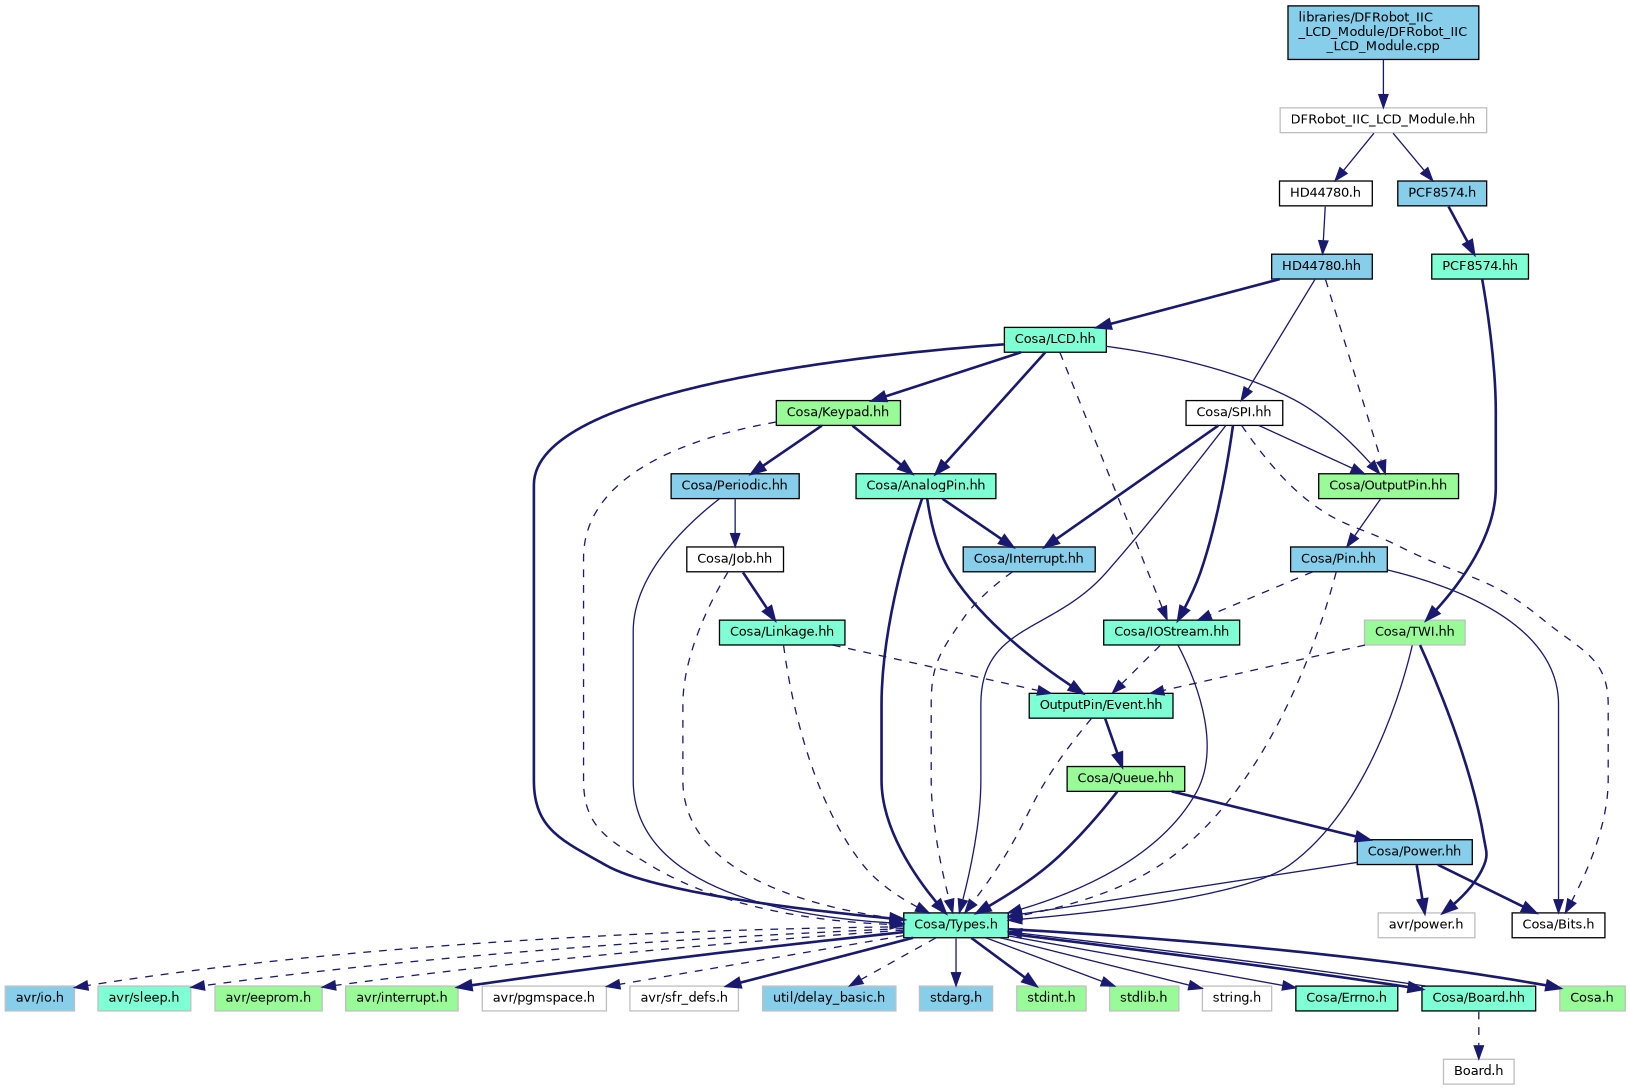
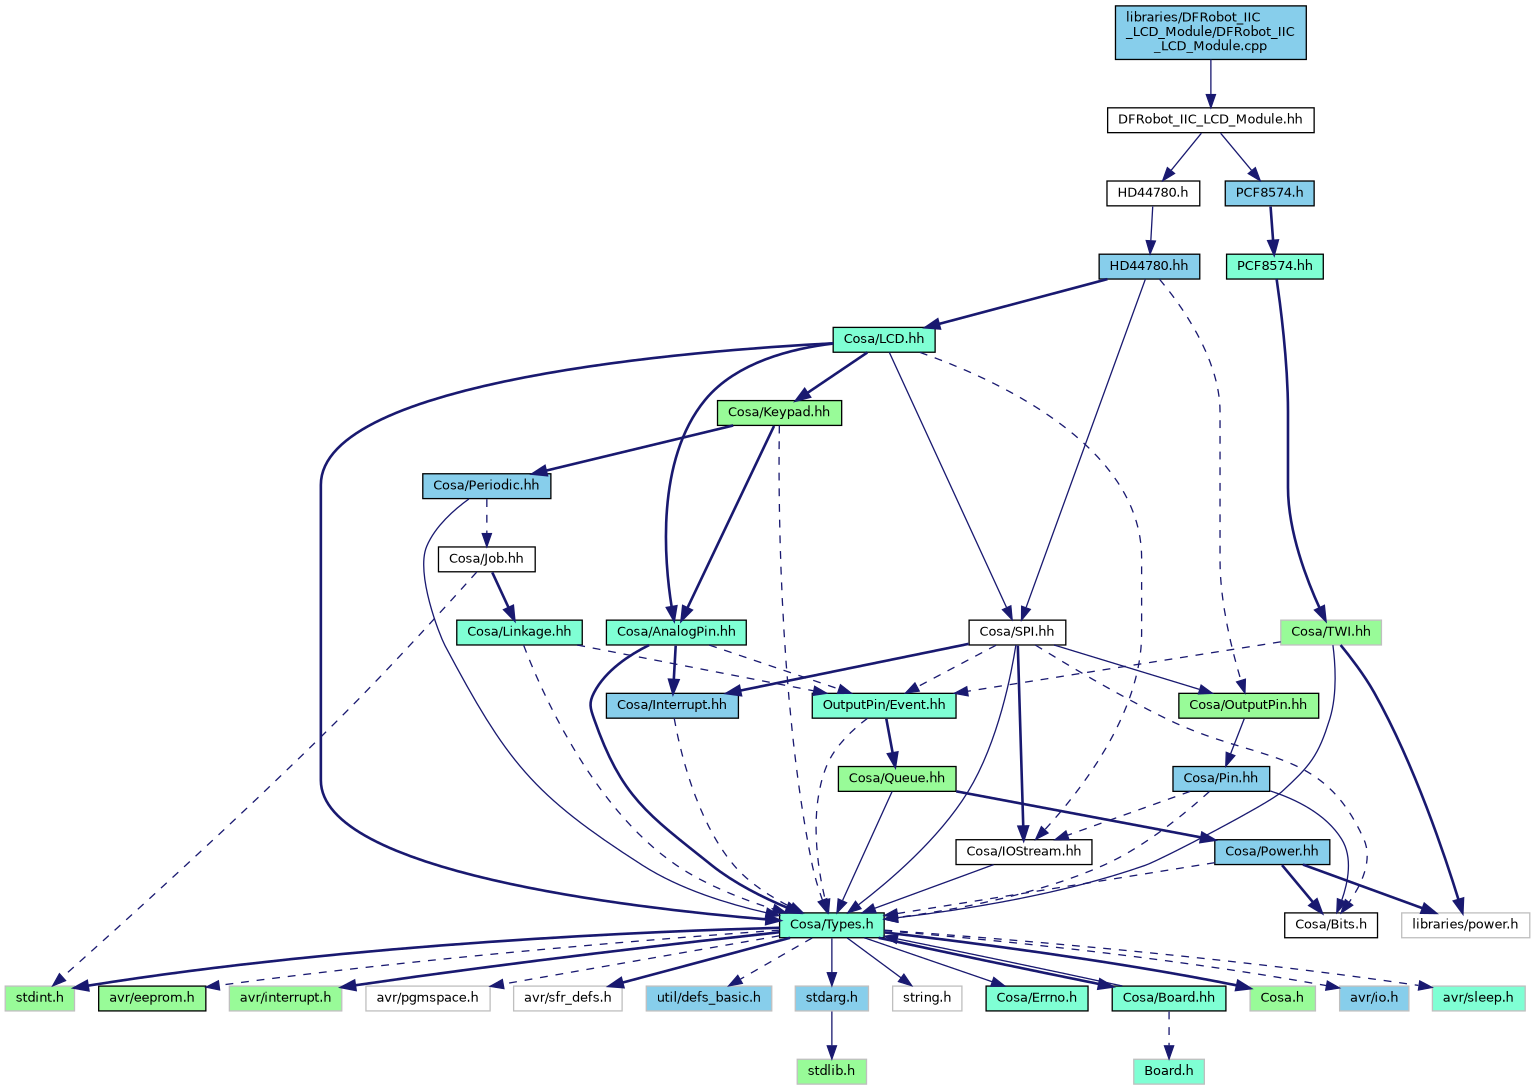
node "DFRobot_IIC_LCD_Module.hh": color grey75 -> black
edge "Cosa/LCD.hh" -> "Cosa/OutputPin.hh": now "Cosa/LCD.hh" -> "Cosa/SPI.hh"
edge "Cosa/Periodic.hh" -> "Cosa/Job.hh": style solid -> dashed
edge "Cosa/AnalogPin.hh" -> "OutputPin/Event.hh": style bold -> dashed
node "Cosa/IOStream.hh": fillcolor aquamarine -> white
edge "Cosa/IOStream.hh" -> "OutputPin/Event.hh": now "Cosa/SPI.hh" -> "OutputPin/Event.hh"
edge "Cosa/Job.hh" -> "Cosa/Types.h": now "Cosa/Job.hh" -> "stdint.h"
edge "Cosa/Queue.hh" -> "Cosa/Types.h": style bold -> solid
edge "Cosa/Power.hh" -> "Cosa/Types.h": style solid -> dashed
node "avr/power.h": label "avr/power.h" -> "libraries/power.h"
edge "Cosa/Types.h" -> "stdlib.h": now "stdarg.h" -> "stdlib.h"
node "avr/eeprom.h": color grey75 -> black
node "util/delay_basic.h": label "util/delay_basic.h" -> "util/defs_basic.h"
node "Board.h": fillcolor white -> aquamarine
